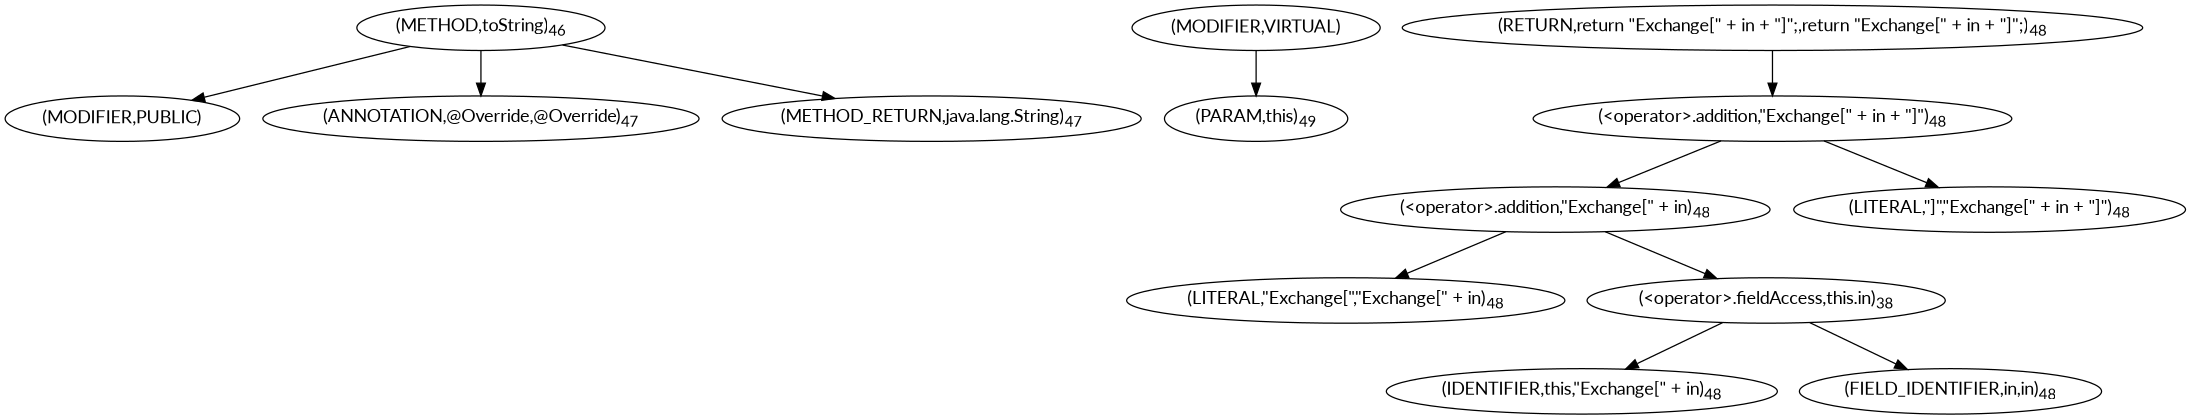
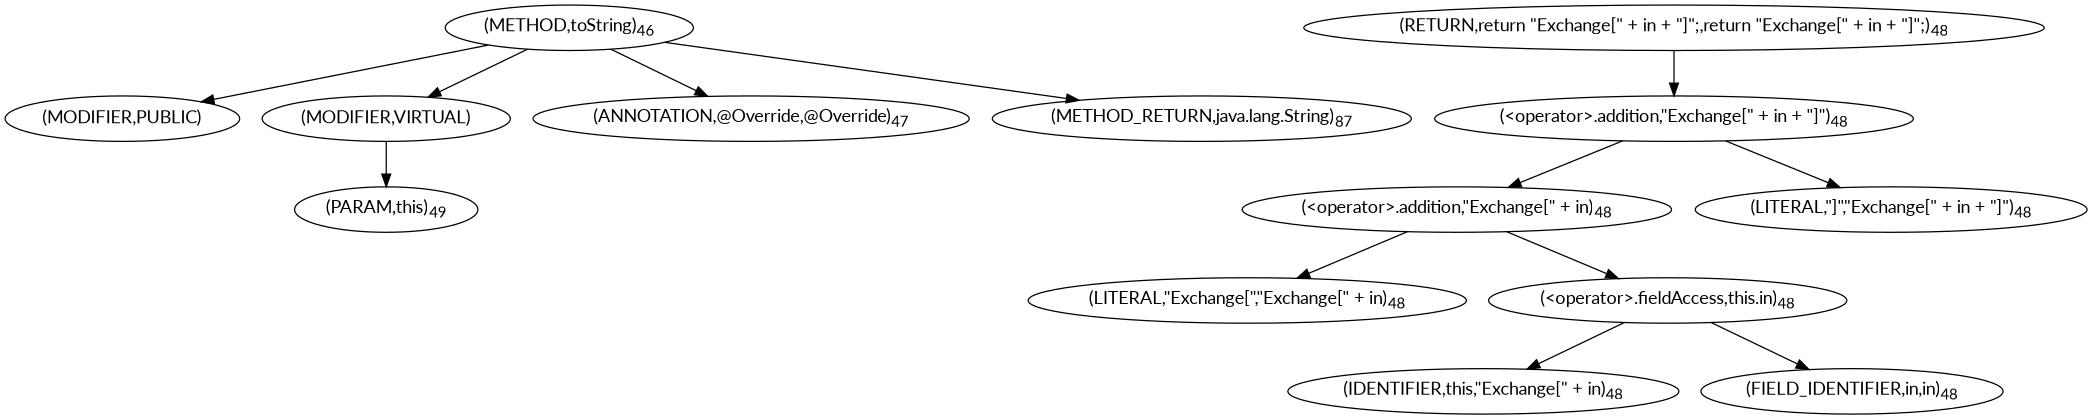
edge "(METHOD,toString)" -> "(MODIFIER,VIRTUAL)": added
node "(METHOD_RETURN,java.lang.String)": text "47" -> "87"
node "(<operator>.fieldAccess,this.in)": text "38" -> "48"
